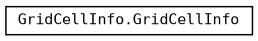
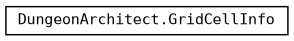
node "GridCellInfo.GridCellInfo": label "GridCellInfo.GridCellInfo" -> "DungeonArchitect.GridCellInfo"
